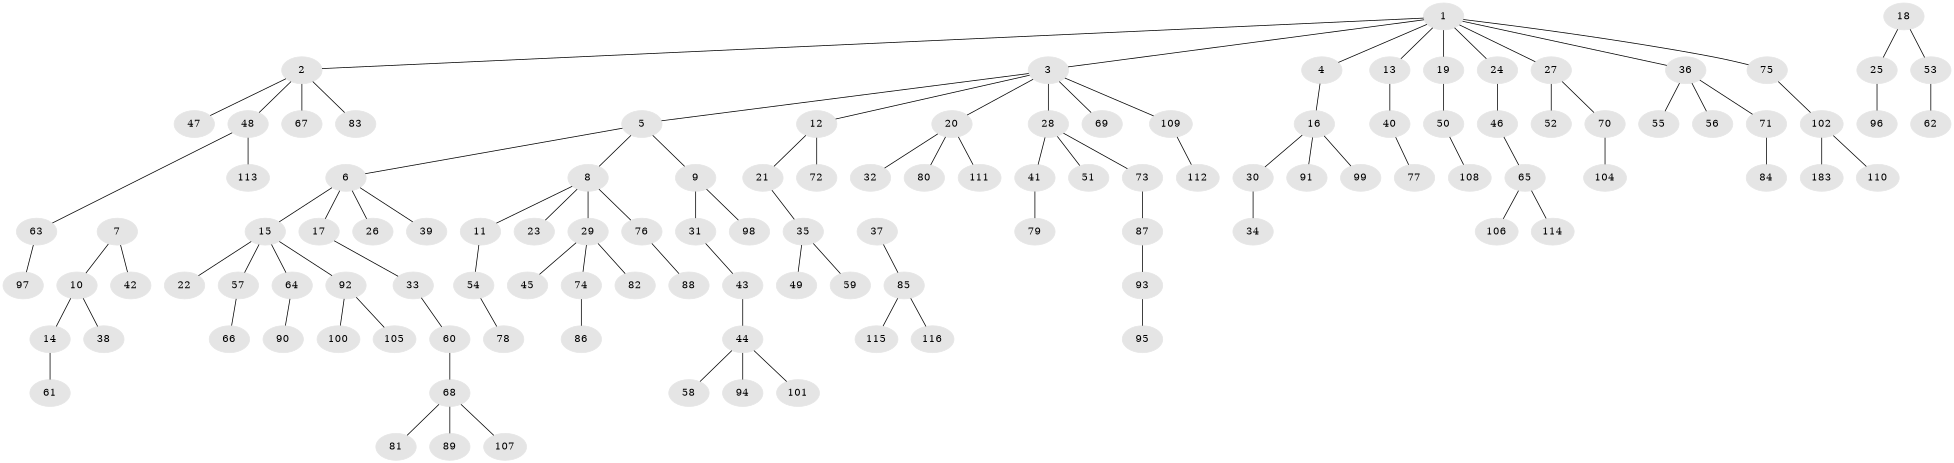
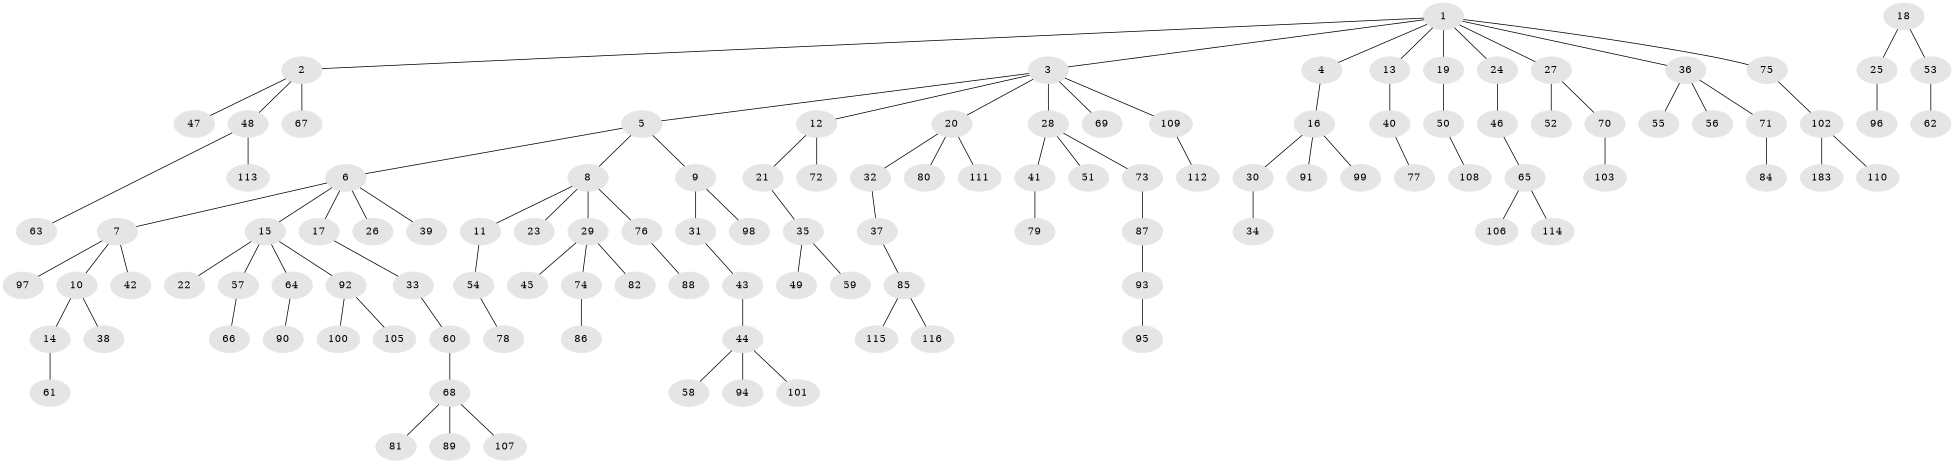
node "83": removed
node "104": label "104" -> "103"
edge "6" -- "7": added
edge "32" -- "37": added
edge "63" -- "97": now "7" -- "97"
